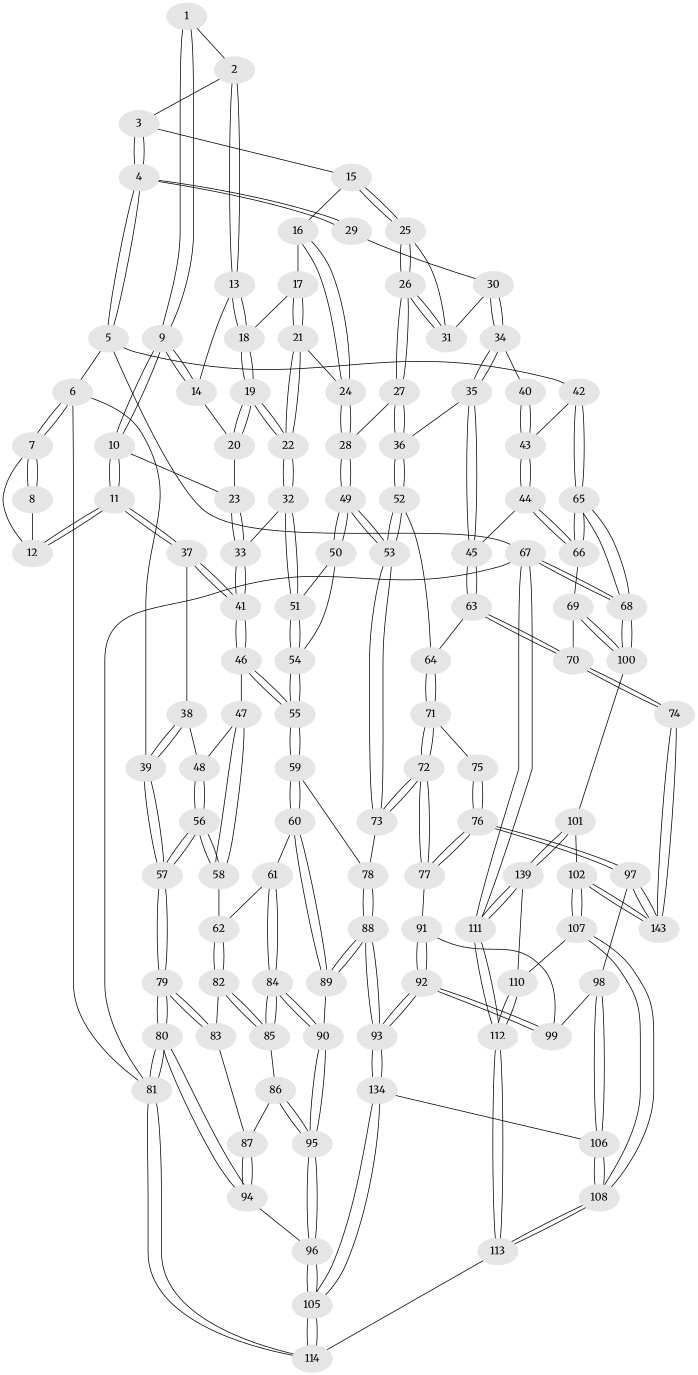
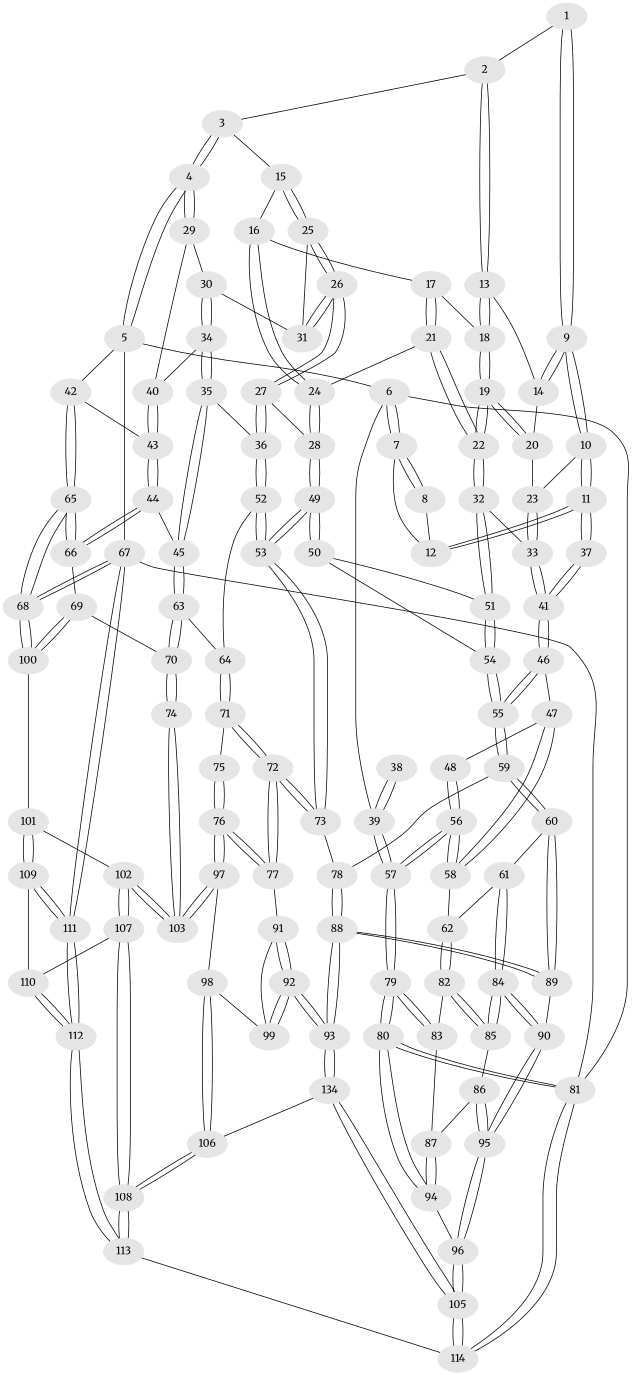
edge "29" -- "40": added
edge "37" -- "38": removed
edge "38" -- "48": removed
node "139": label "139" -> "109"
node "143": label "143" -> "103"
